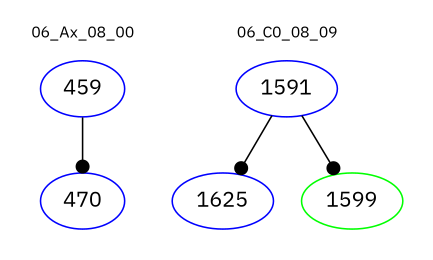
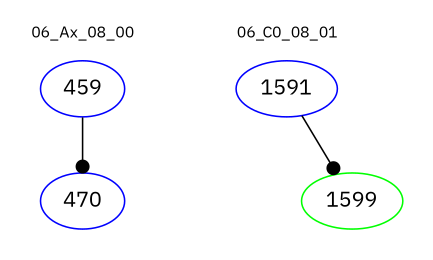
cluster "06_C0_08_09": label "06_C0_08_09" -> "06_C0_08_01"
node "1625": removed
